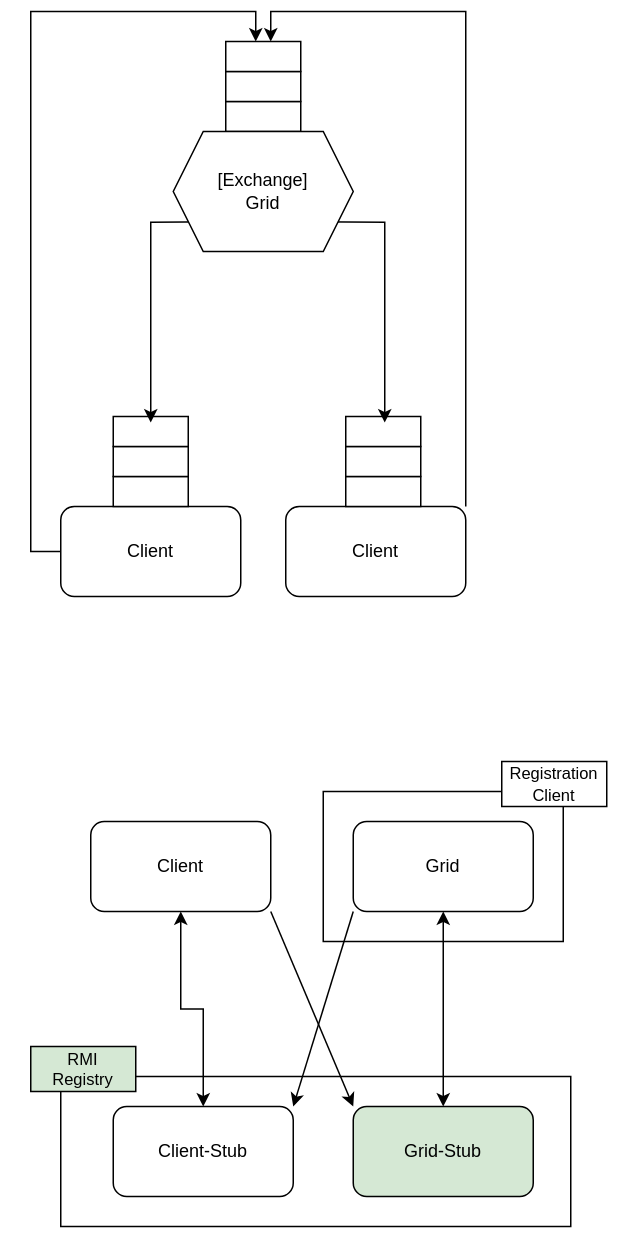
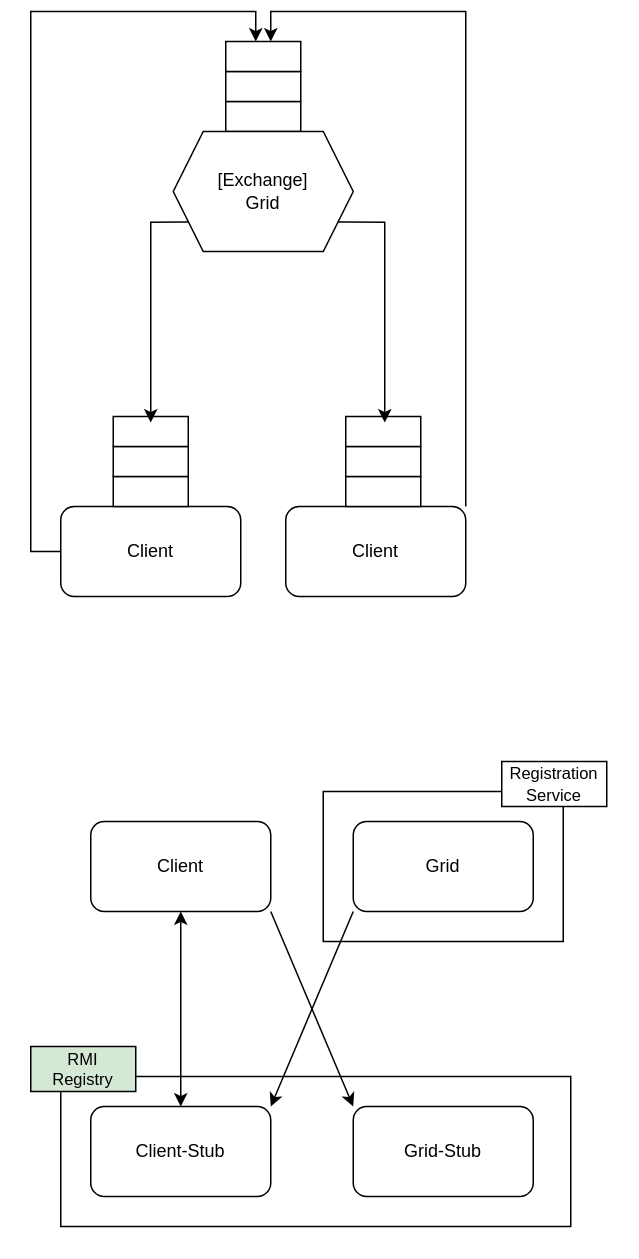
node "Registration Client": label "Registration Client" -> "Registration Service"
edge "Grid" -- "Grid-Stub": removed
node "Client-Stub": moved (203, 1151) -> (181, 1151)
node "Grid-Stub": fillcolor #d5e8d4 -> #ffffff
